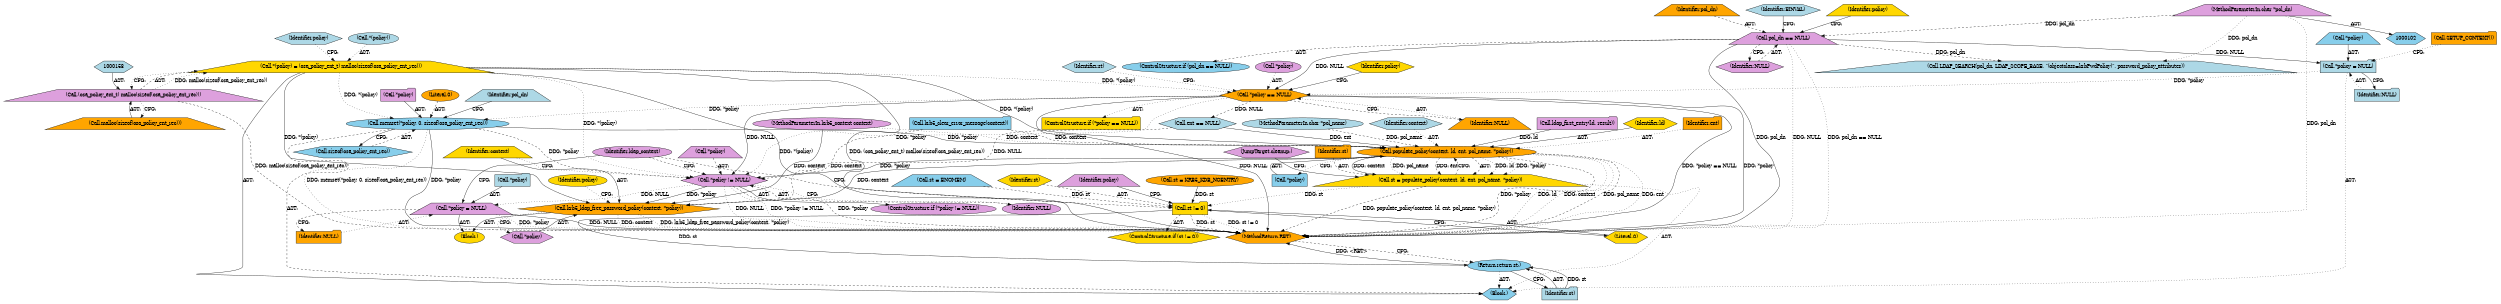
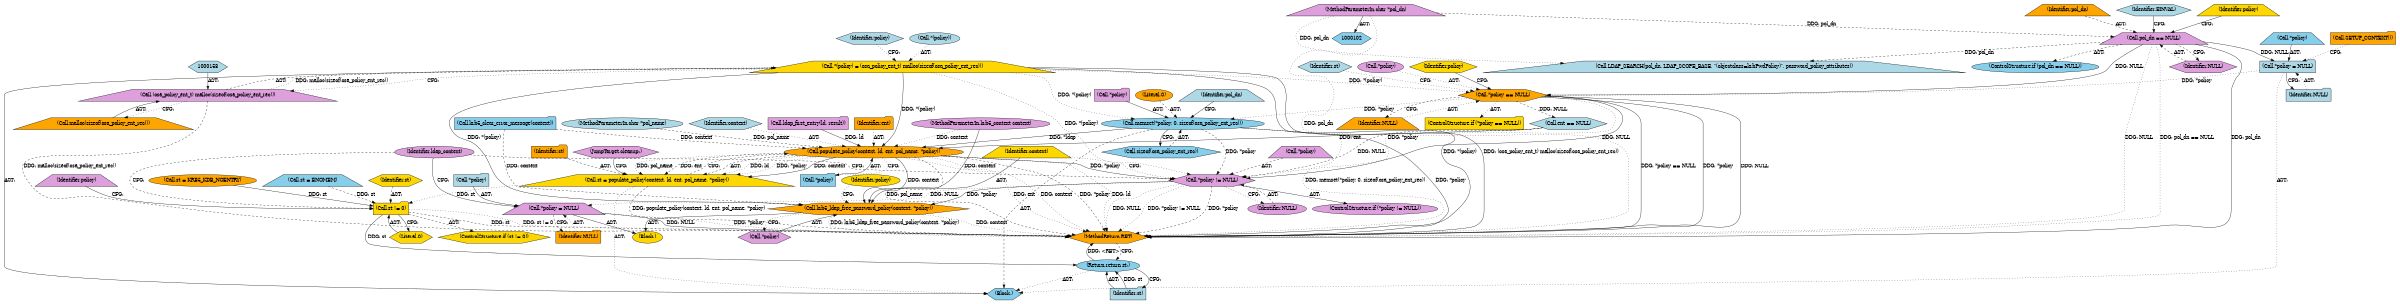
node "(Identifier,ld)": removed
edge "(Call,memset(*policy, 0, sizeof(osa_policy_ent_rec)))" -> "(Call,populate_policy(context, ld, ent, pol_name, *policy))": label "DDG: *policy" -> "DDG: *ldap"
